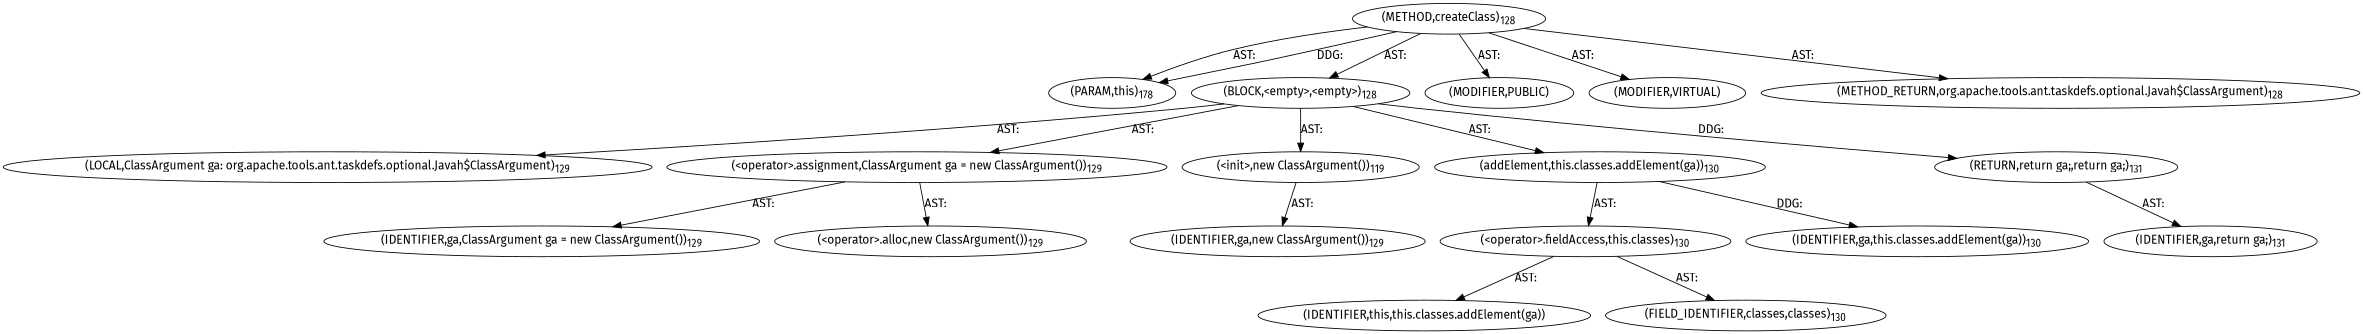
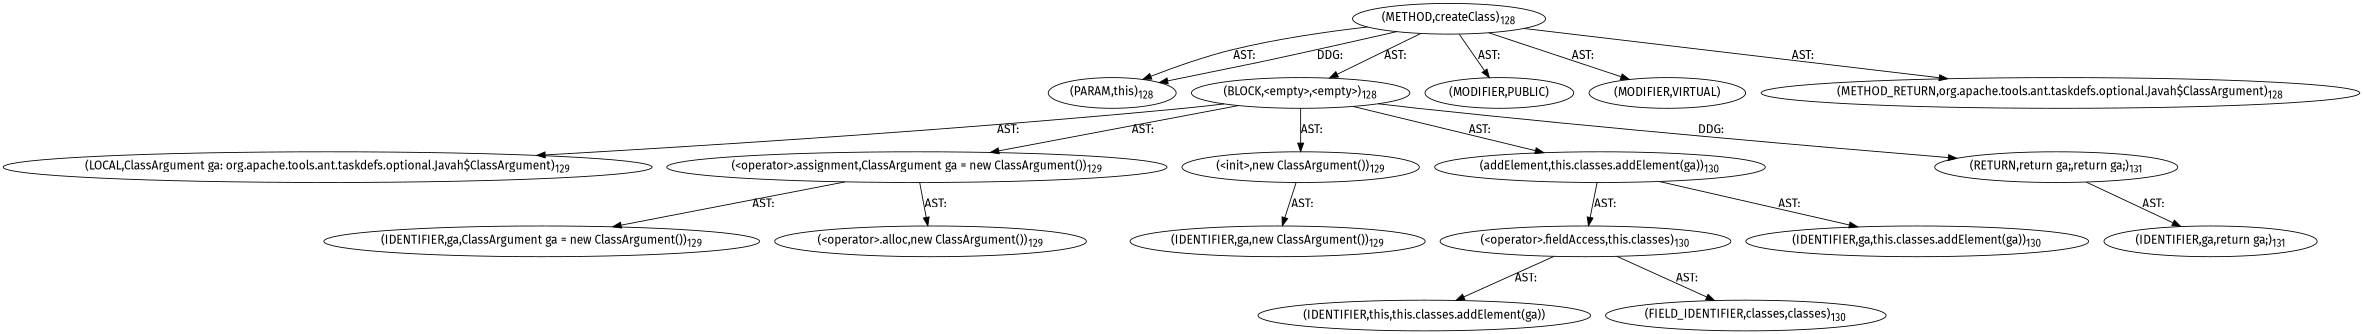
node "(PARAM,this)": text "178" -> "128"
node "(<init>,new ClassArgument())": text "119" -> "129"
edge "(addElement,this.classes.addElement(ga))" -> "(IDENTIFIER,ga,this.classes.addElement(ga))": label "DDG: " -> "AST: "
